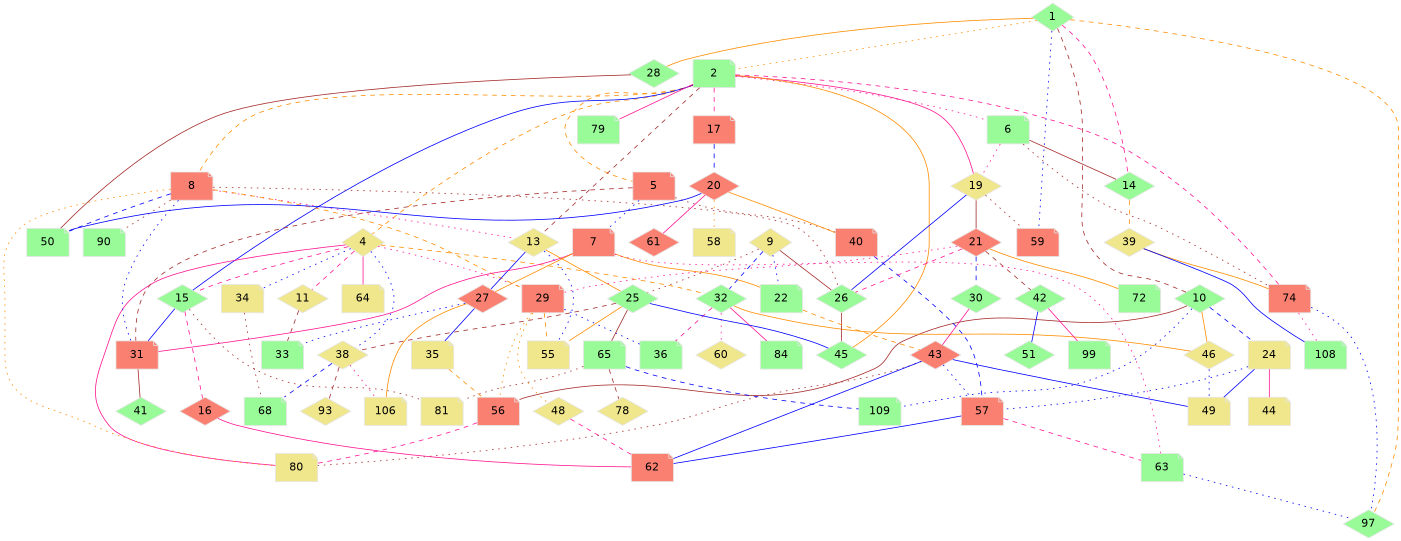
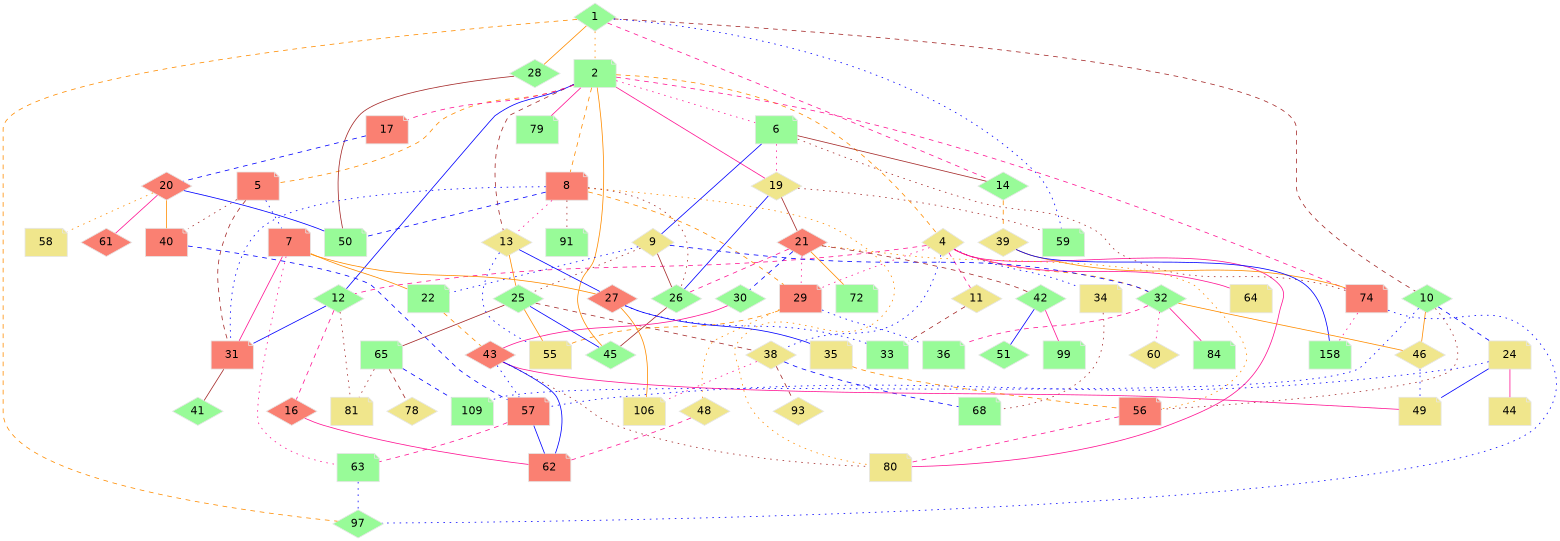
edge "6" -- "9": added
node "90": label "90" -> "91"
node "59": fillcolor salmon -> palegreen
node "15": label "15" -> "12"
edge "29" -- "56": now "21" -- "56"
node "108": label "108" -> "158"
edge "10" -- "56": style solid -> dotted
edge "43" -- "49": color blue -> deeppink
